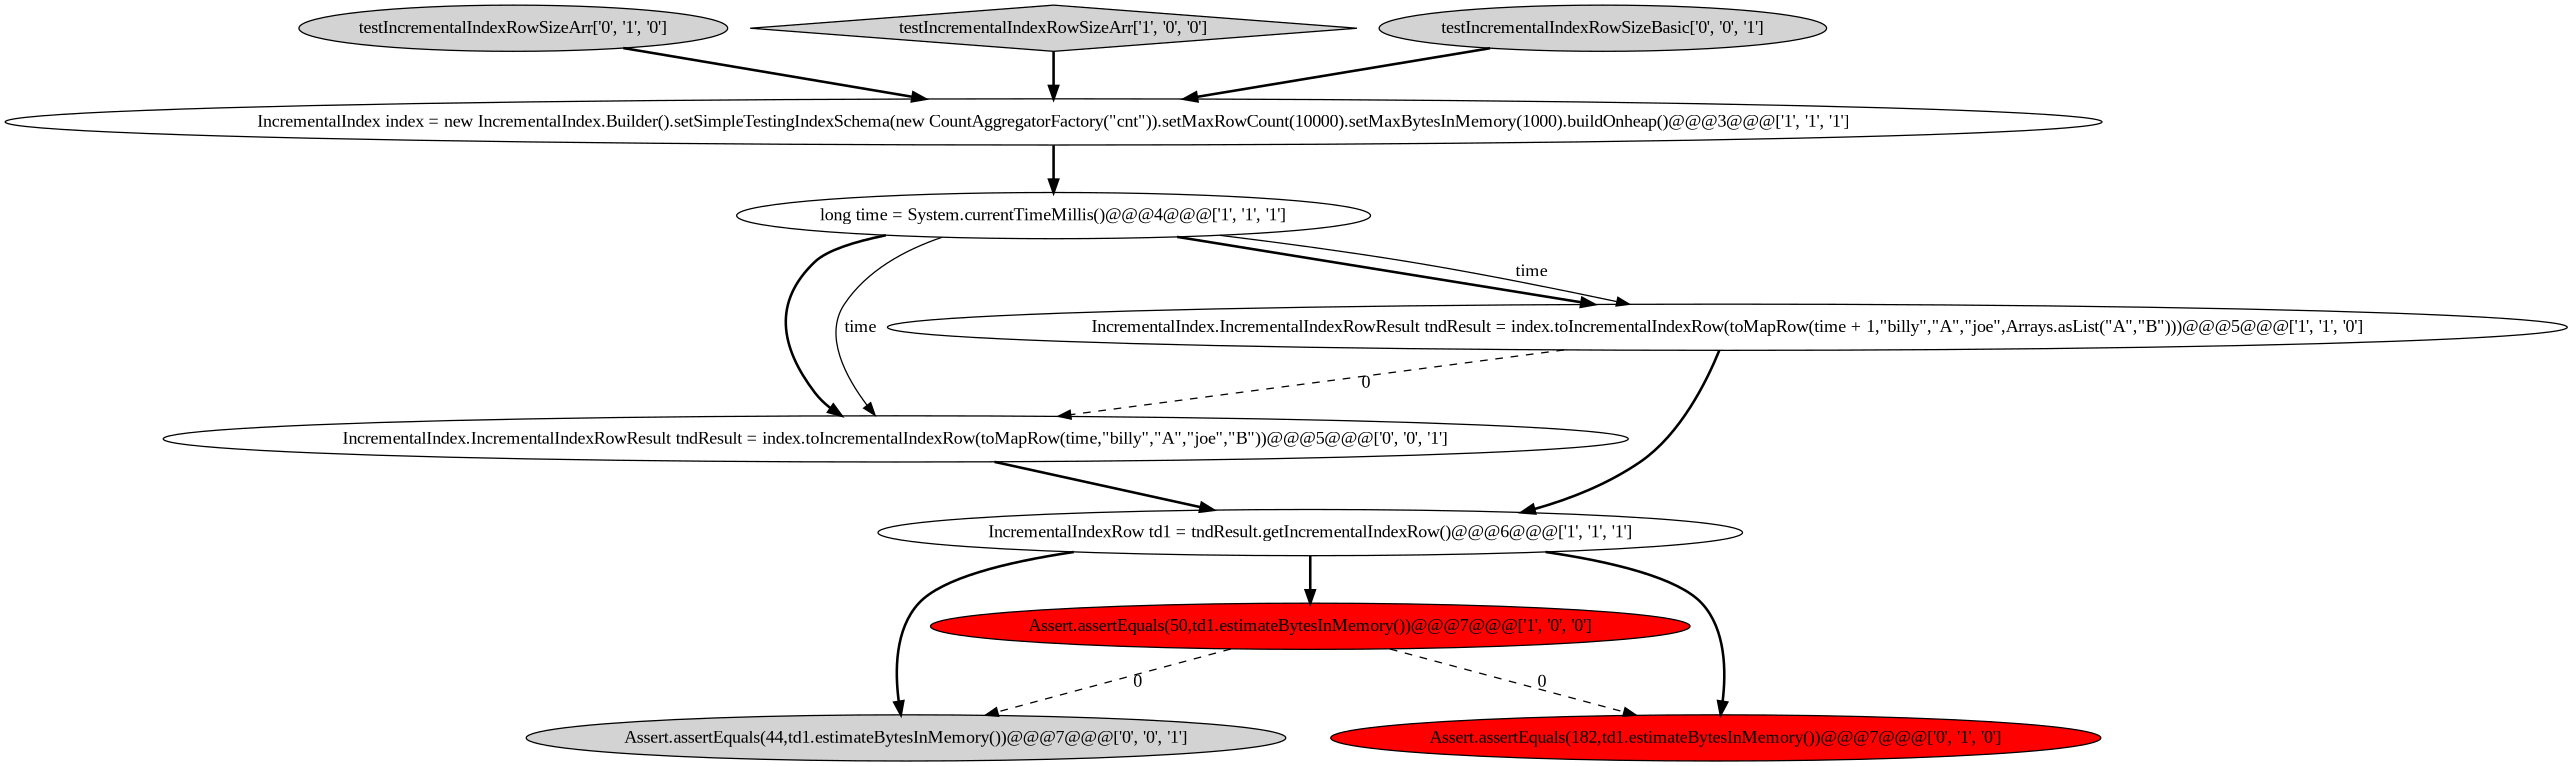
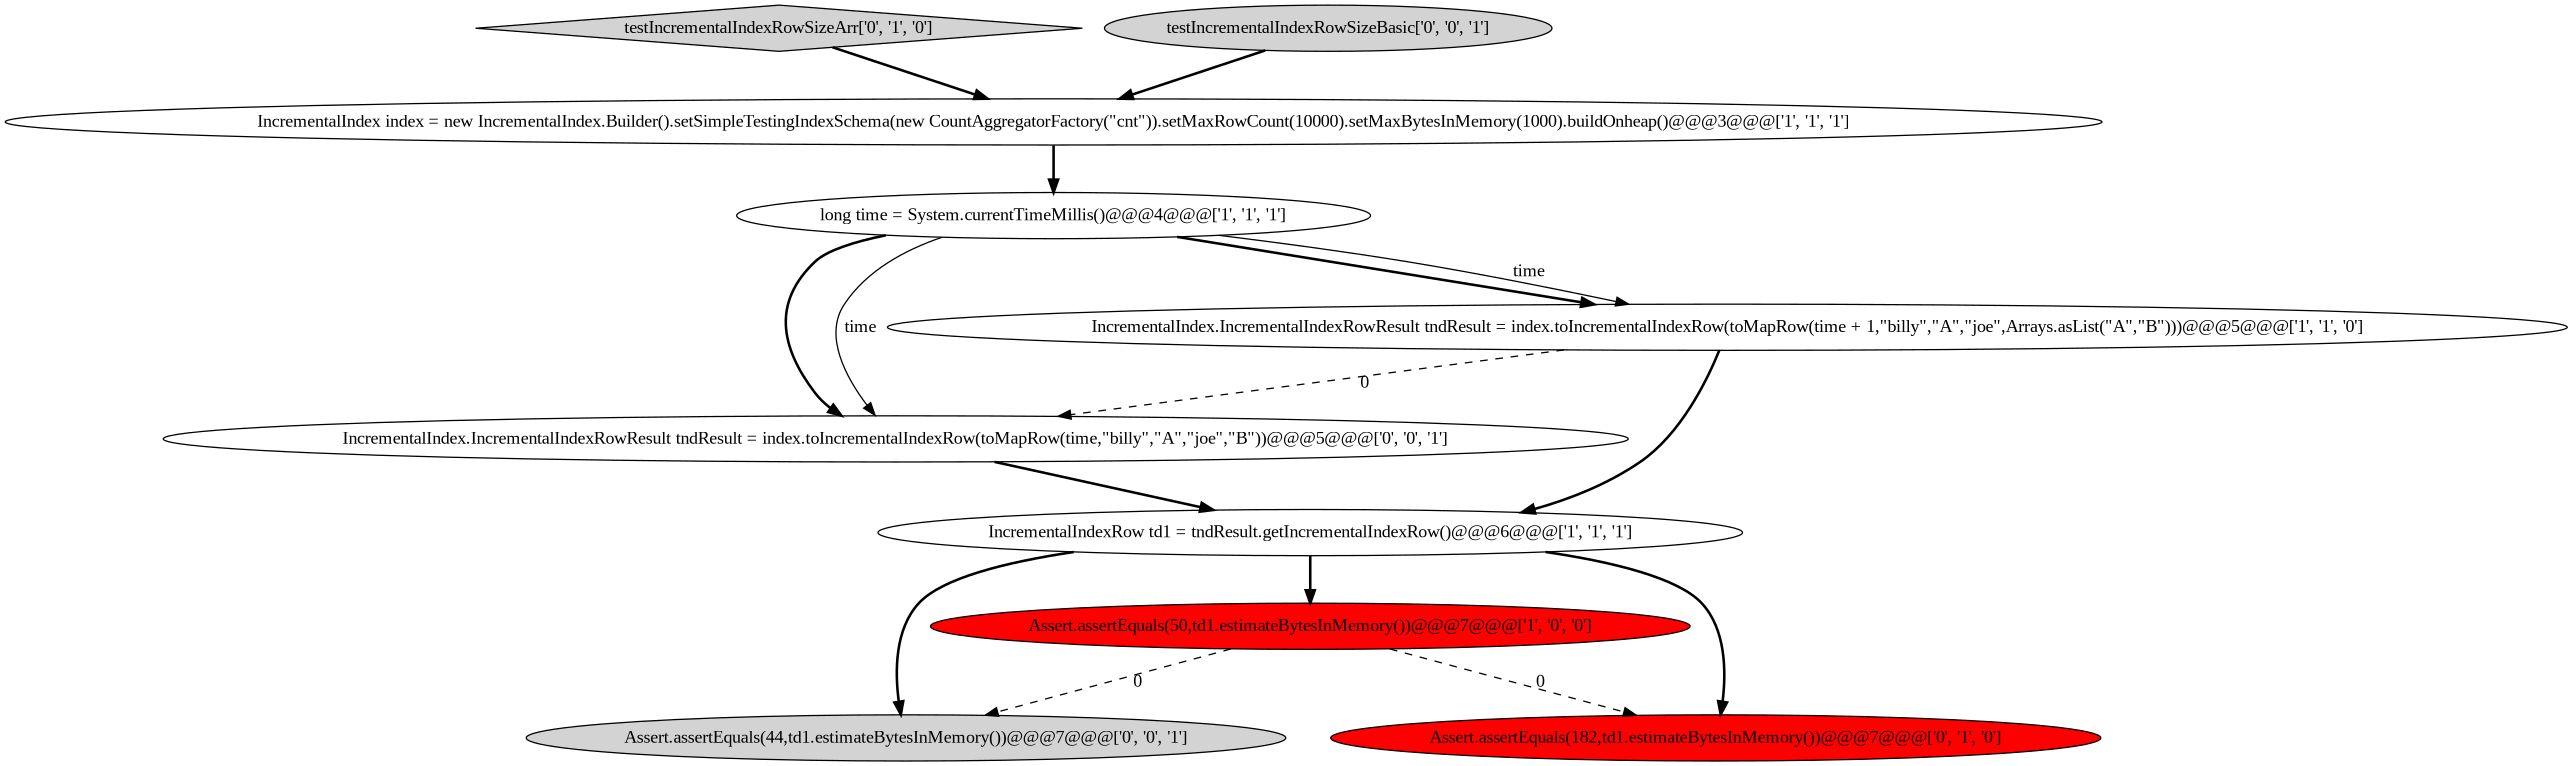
node "testIncrementalIndexRowSizeArr['0', '1', '0']": shape ellipse -> diamond
node "testIncrementalIndexRowSizeArr['1', '0', '0']": removed
